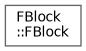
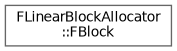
node "FBlock ::FBlock": label "FBlock ::FBlock" -> "FLinearBlockAllocator ::FBlock"
